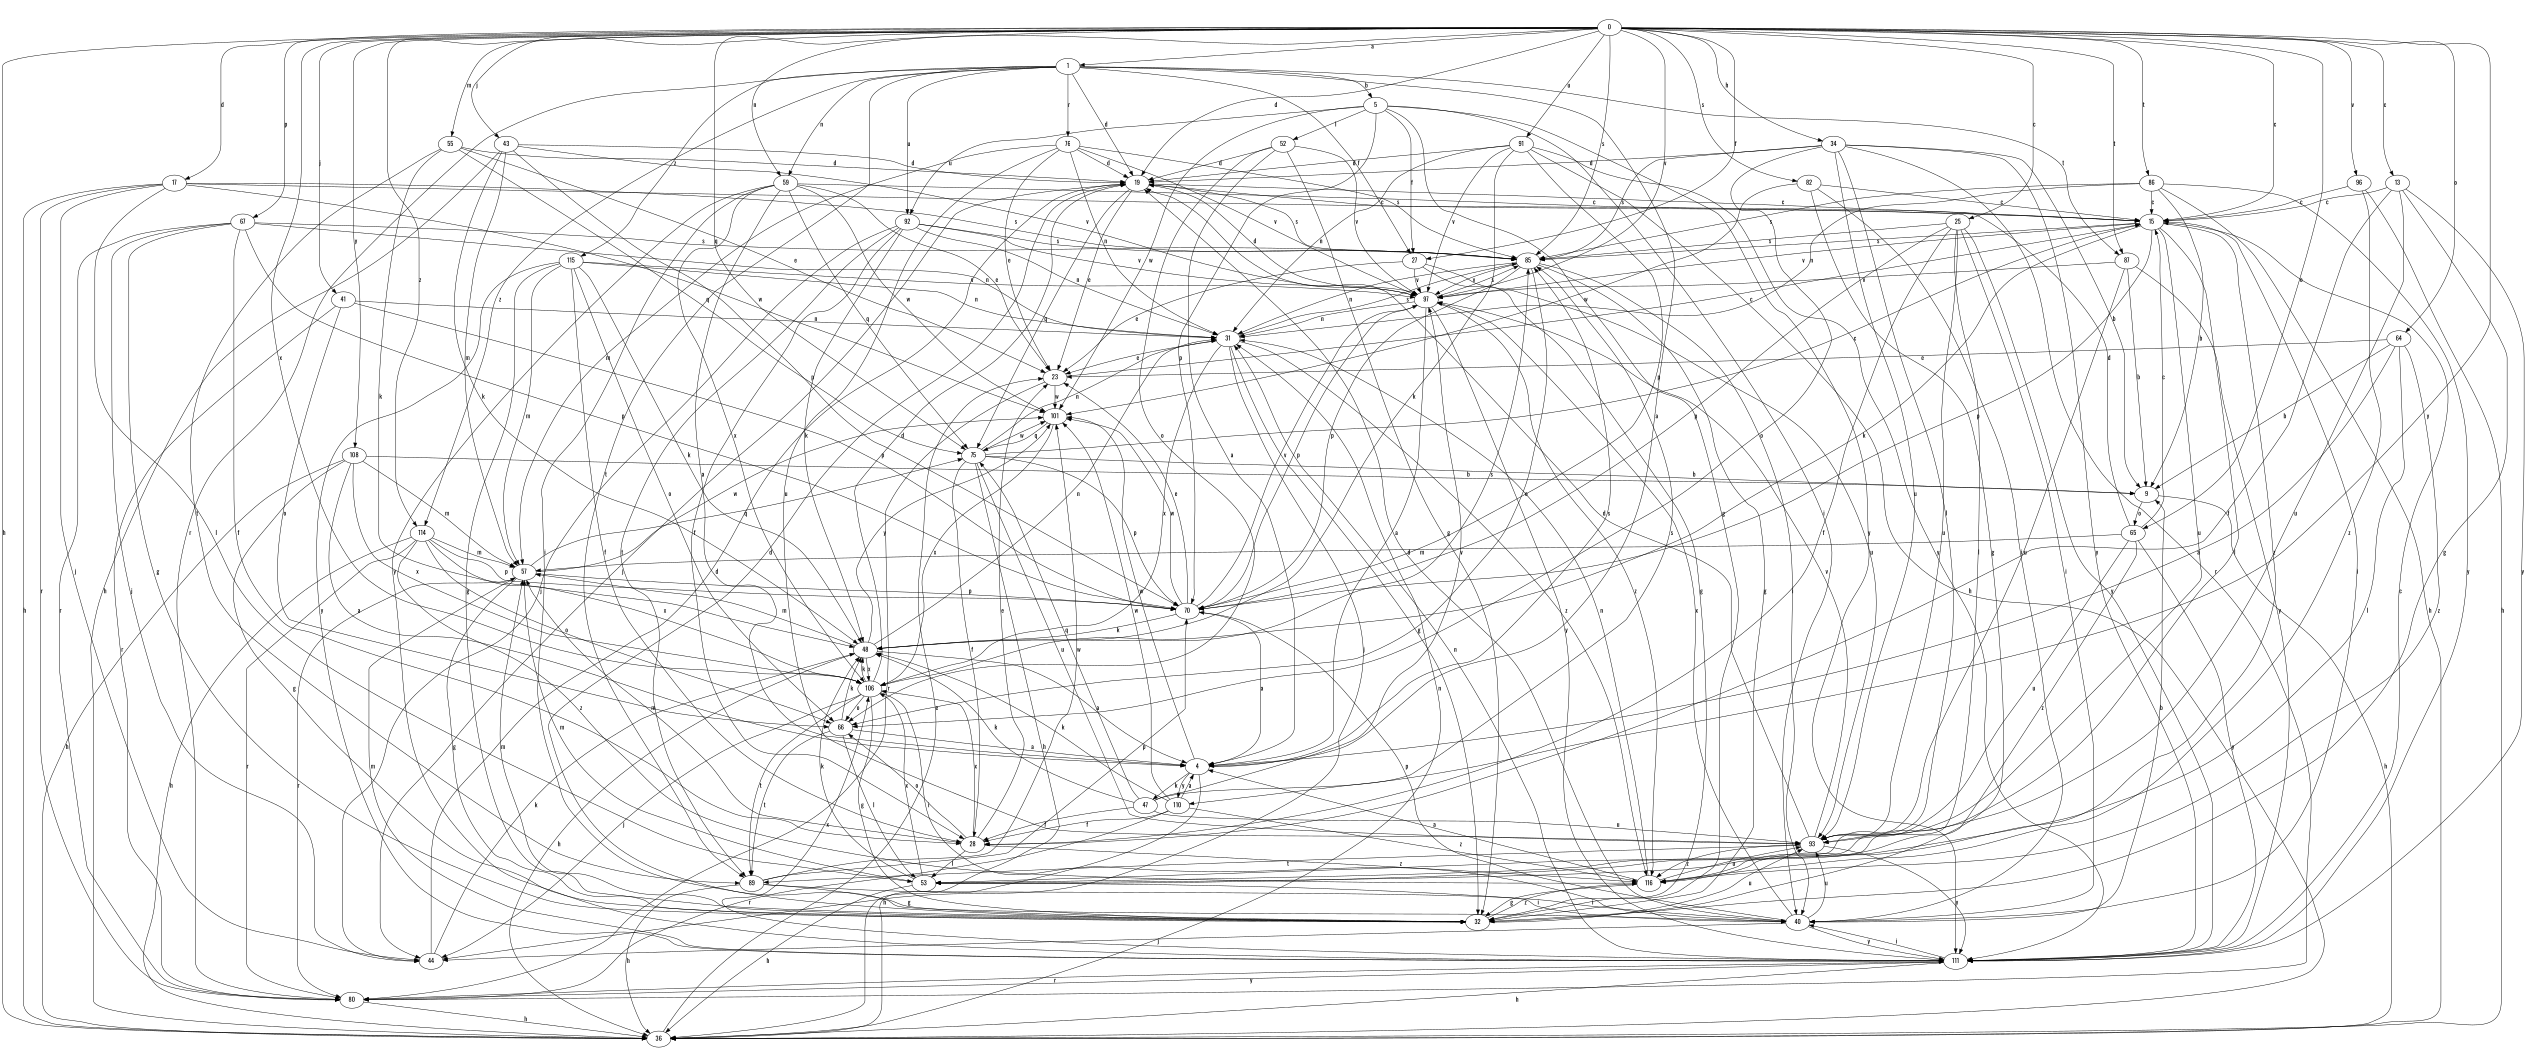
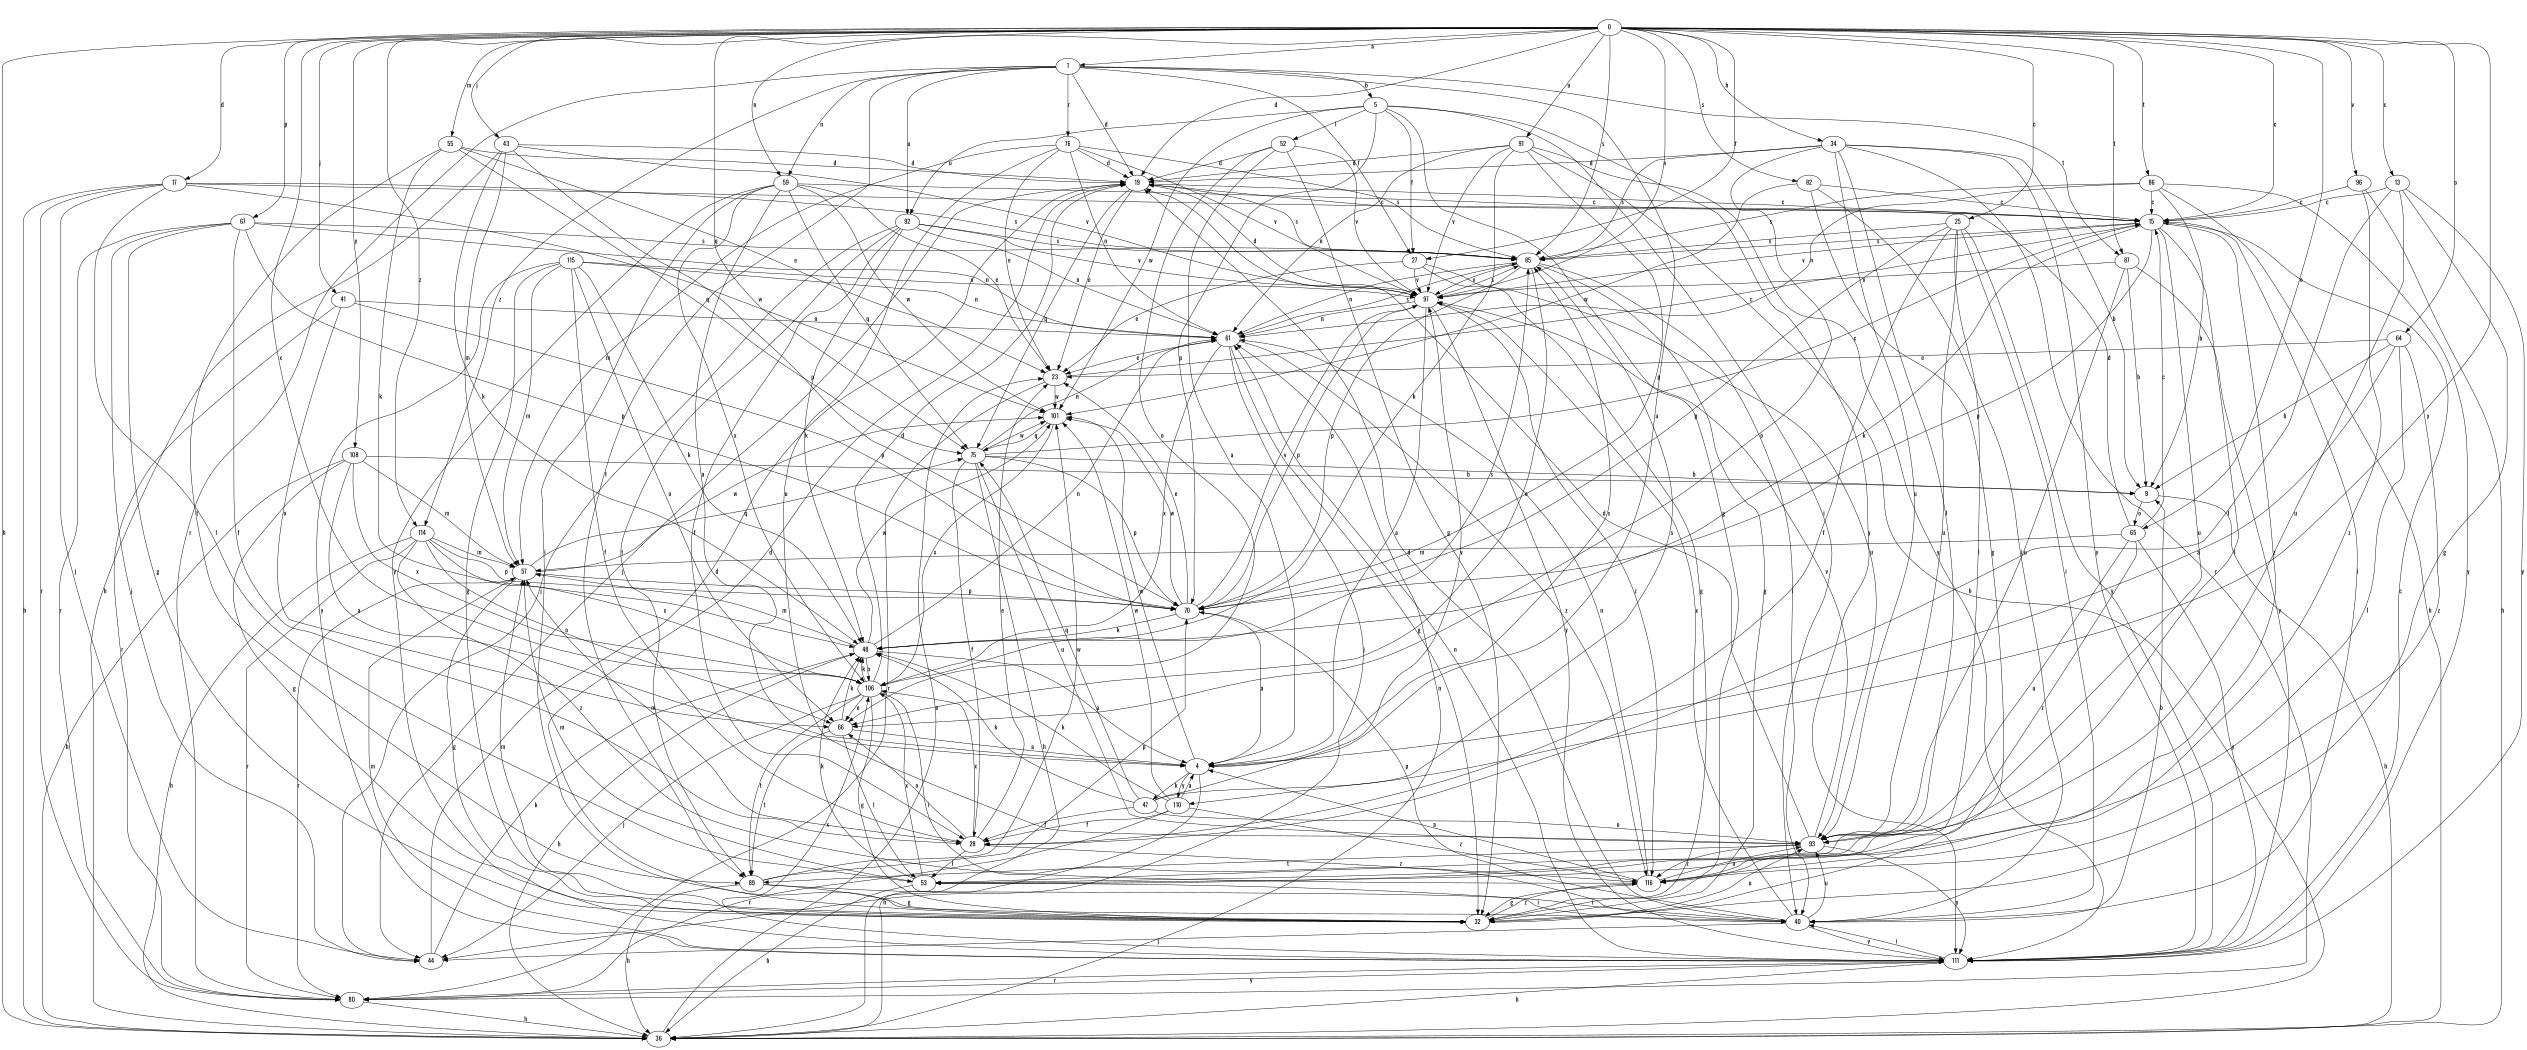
edge "1" -> "115": removed, label "z"
node "31": label "31" -> "61"
edge "48" -> "101": label "y" -> "w"
